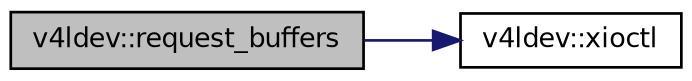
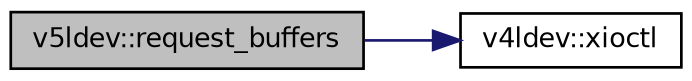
node "v4ldev::request_buffers": label "v4ldev::request_buffers" -> "v5ldev::request_buffers"
